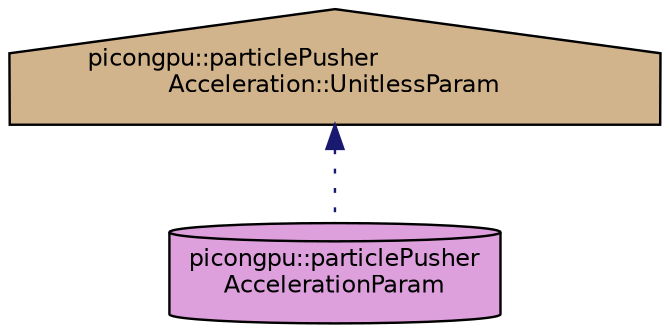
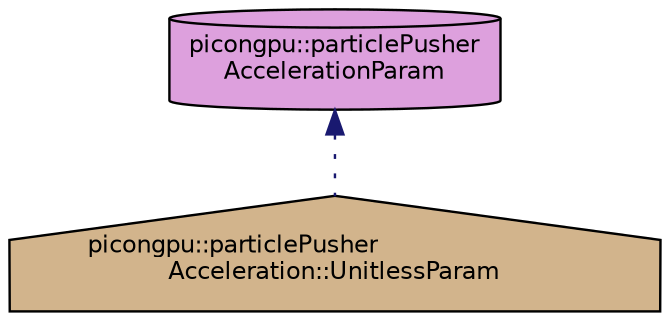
edge "picongpu::particlePusher AccelerationParam" -> "picongpu::particlePusher Acceleration::UnitlessParam": reversed
